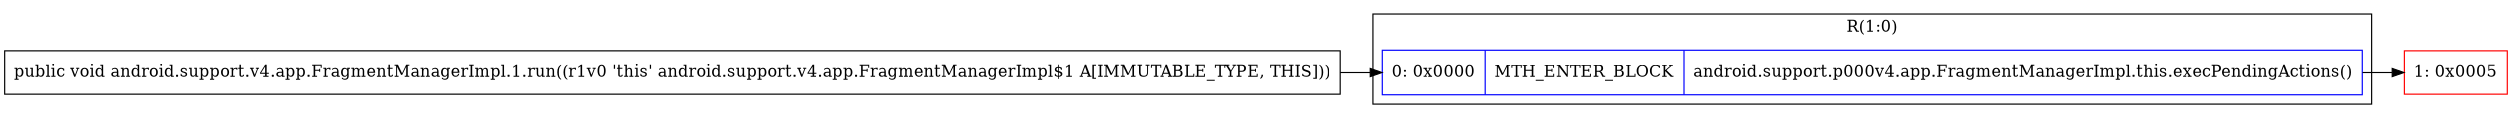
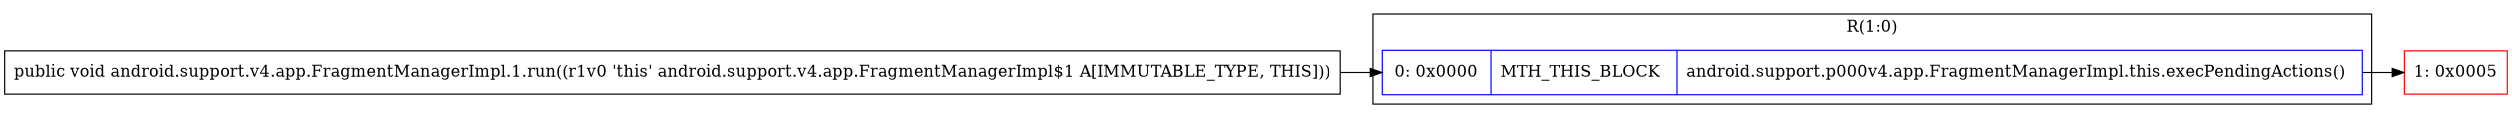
node "0: 0x0000": text "MTH_ENTER_BLOCK" -> "MTH_THIS_BLOCK"
